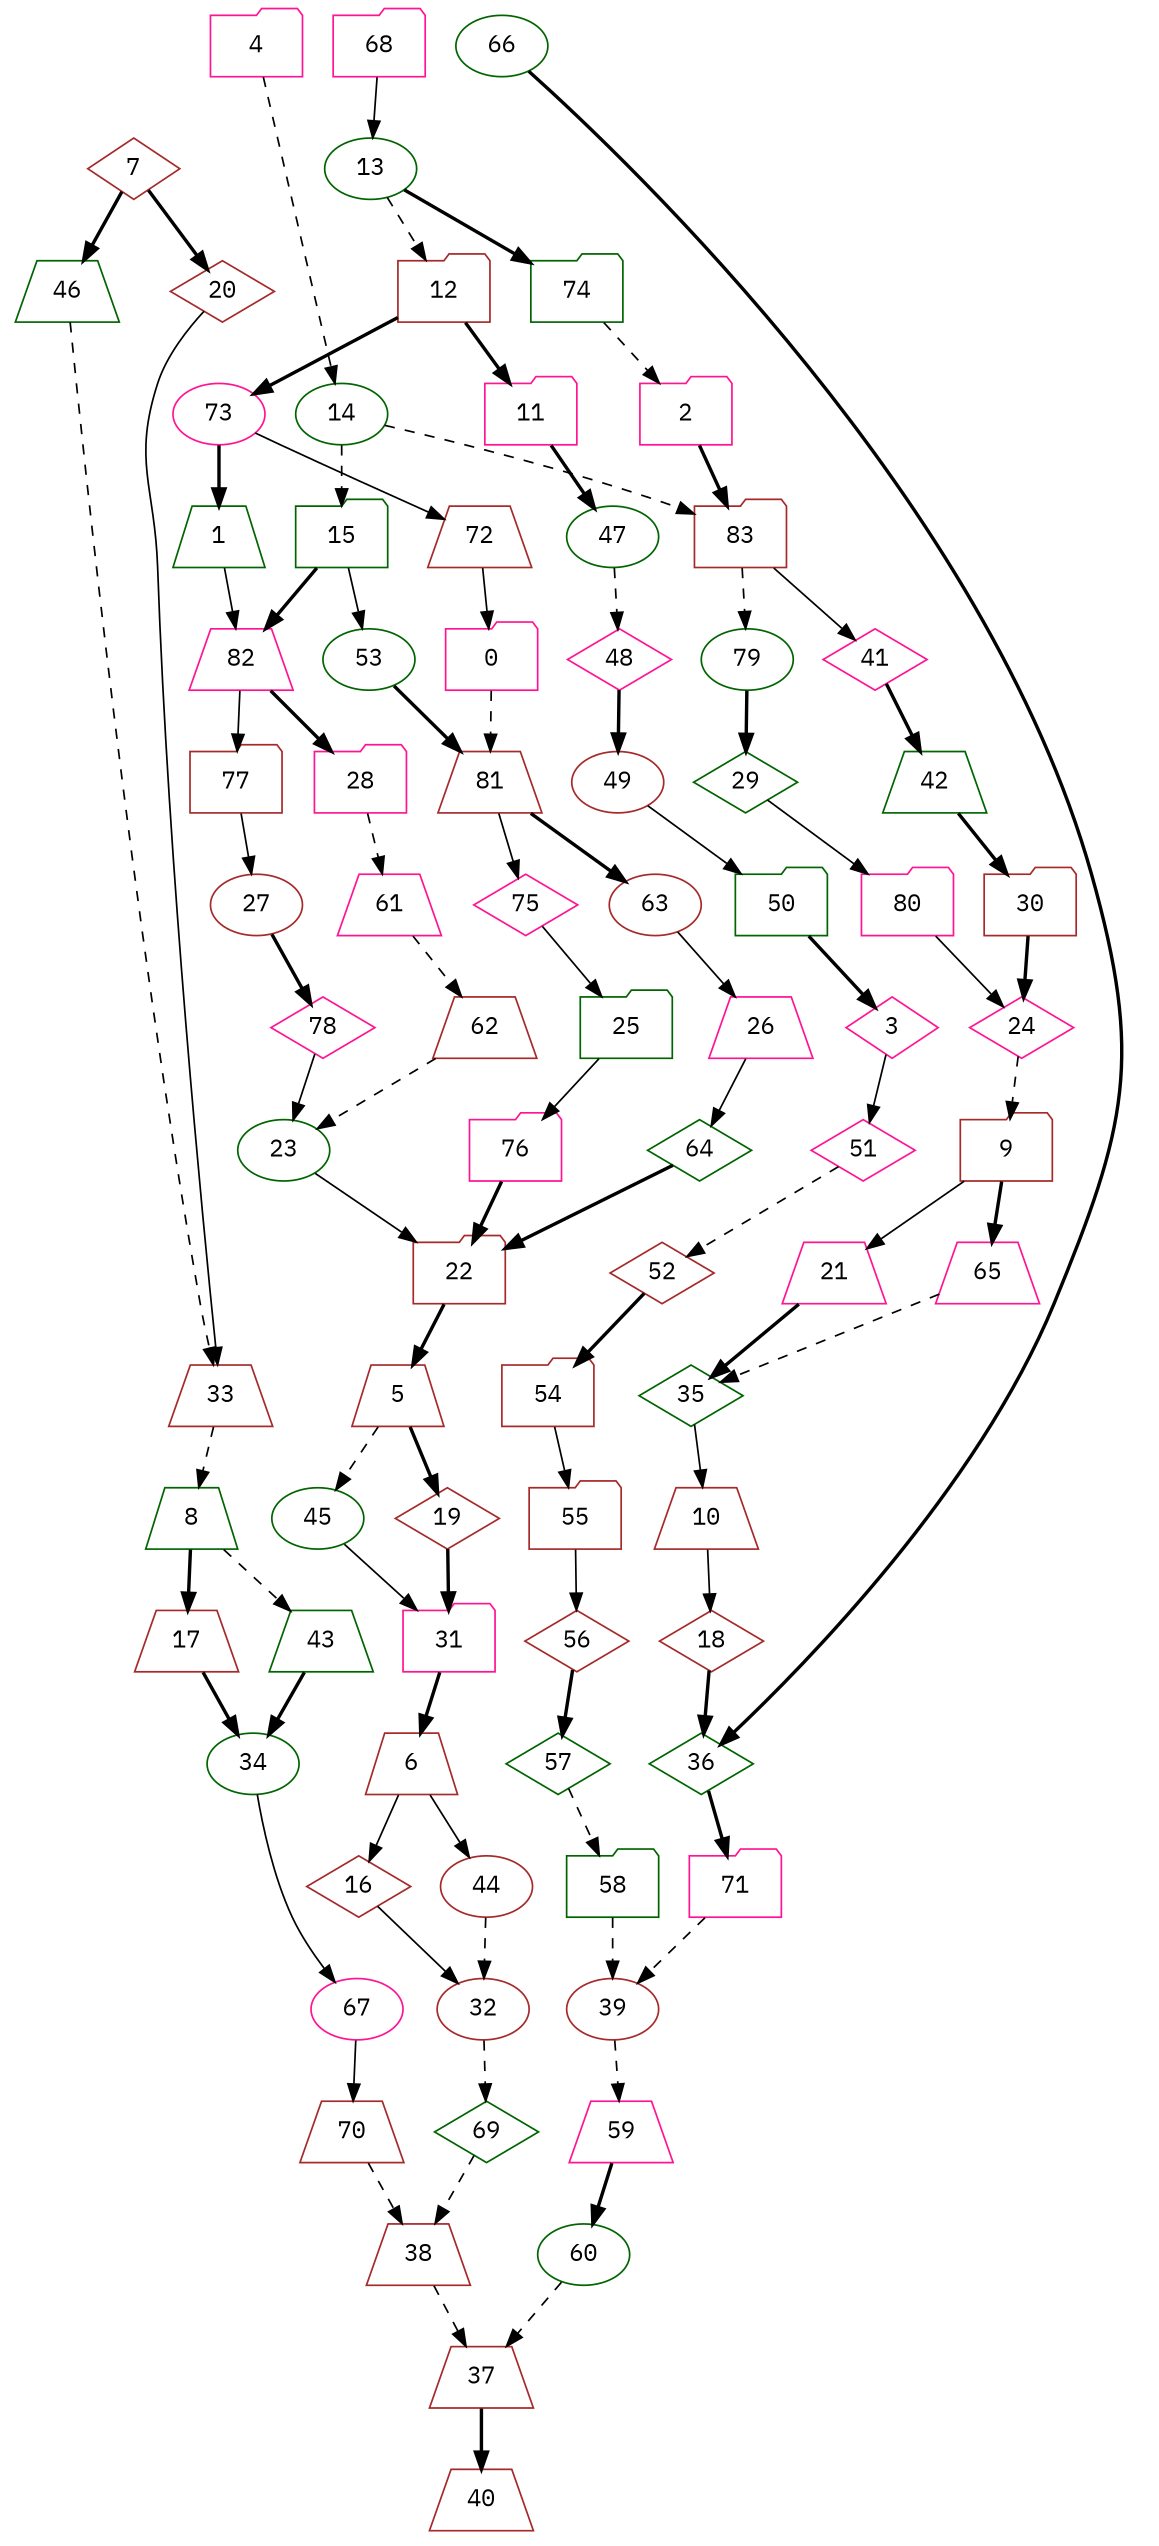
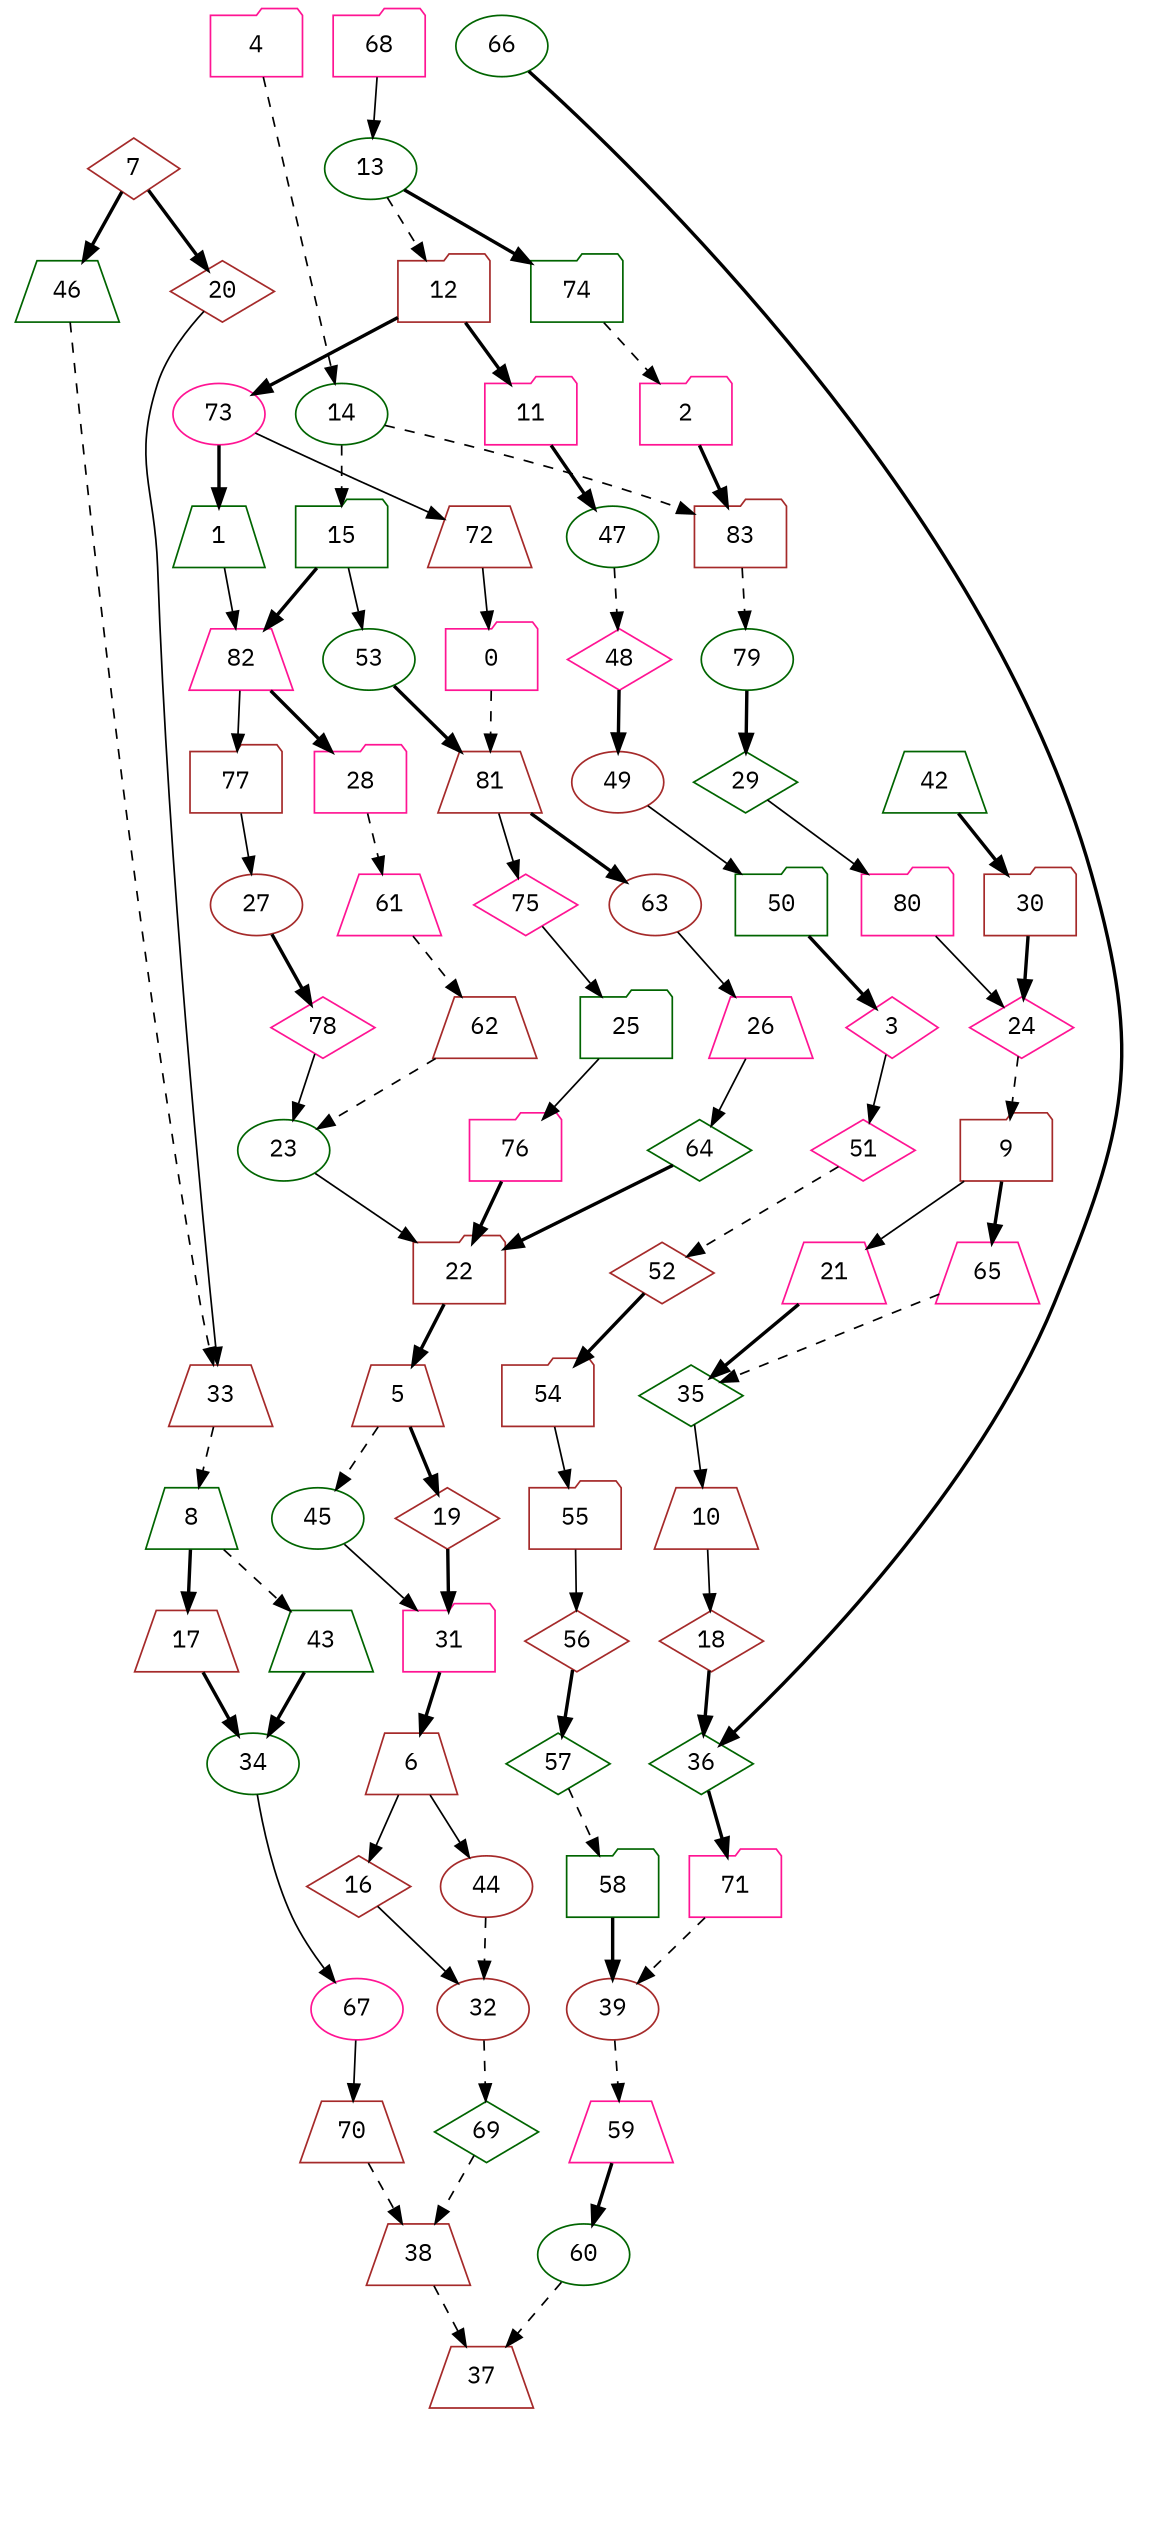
node "41": removed
edge "58" -> "39": style dashed -> bold
node "40": removed
